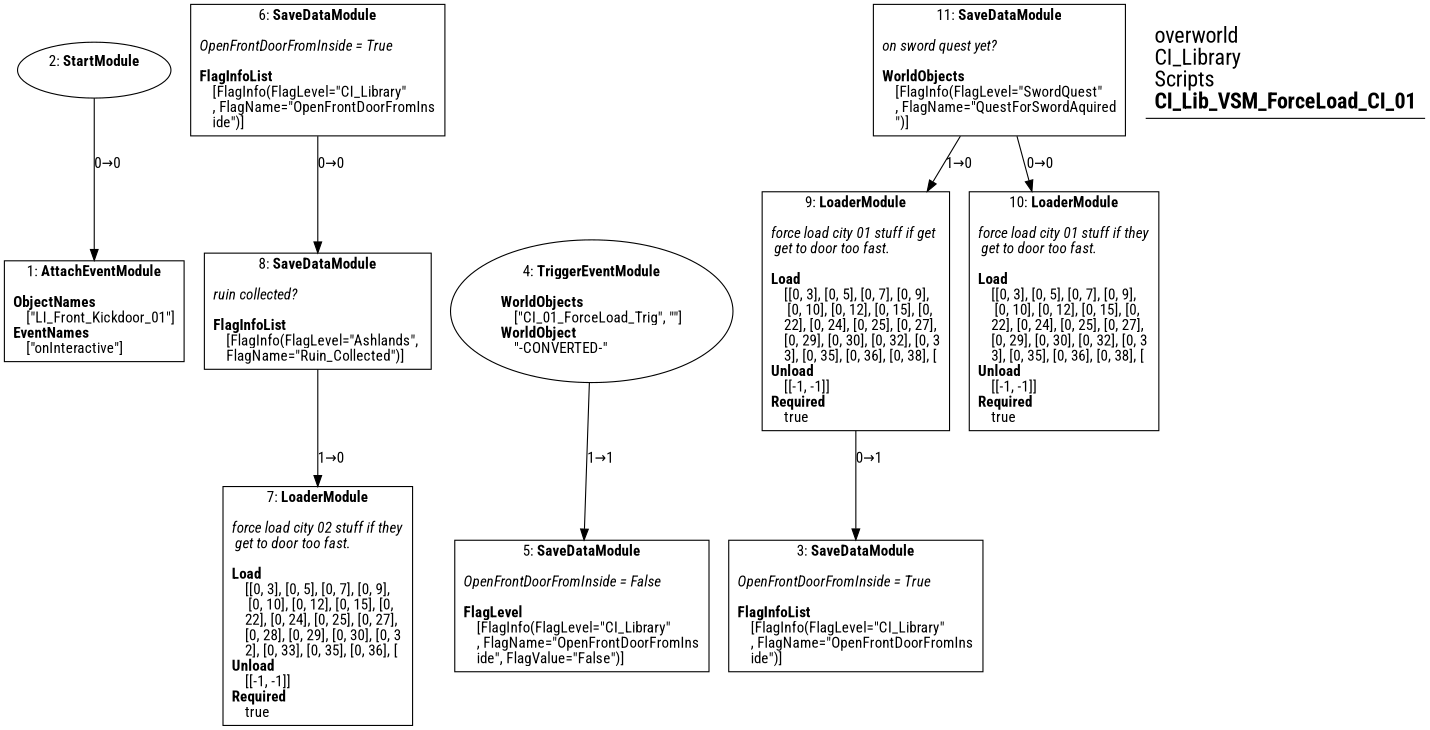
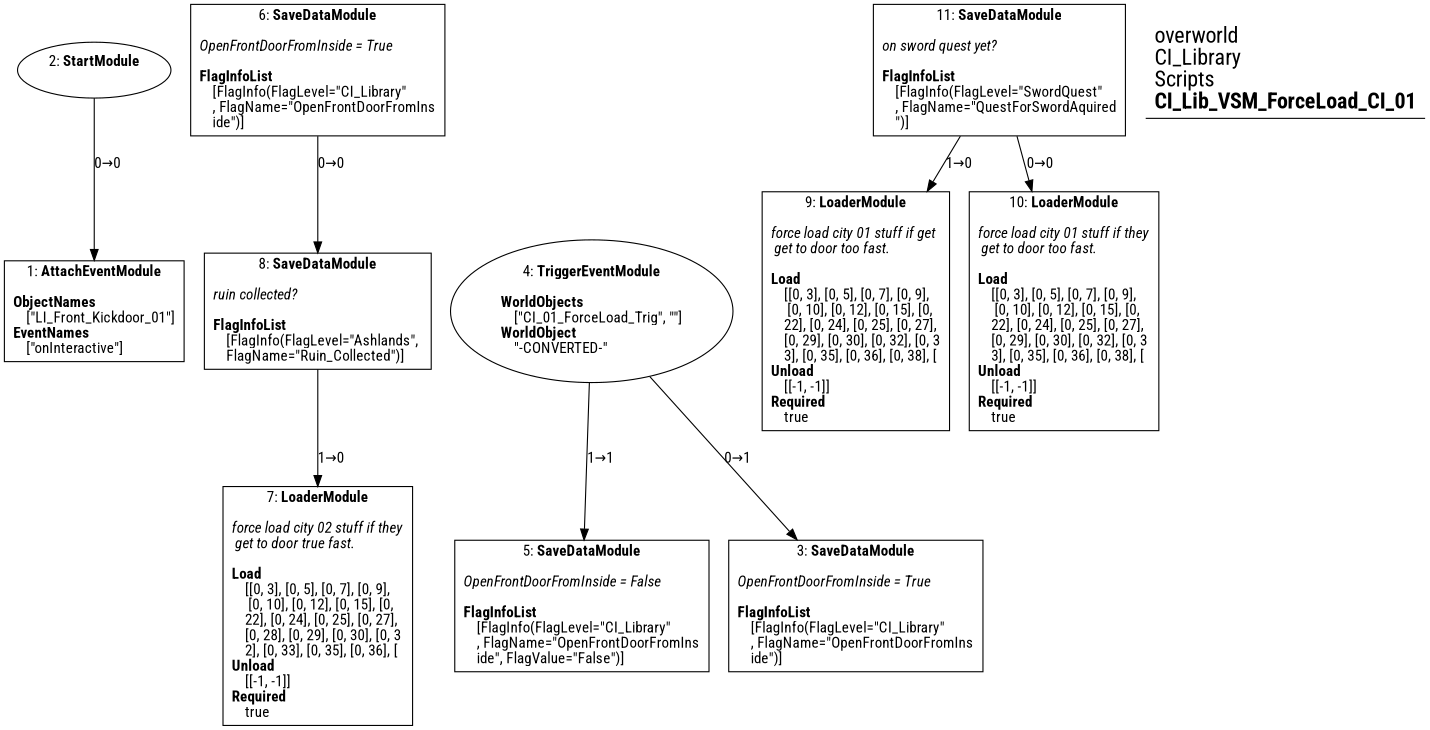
node "11:": text "WorldObjects" -> "FlagInfoList"
edge "9:" -> "3:": now "4:" -> "3:"
node "7:": text "get to door too fast." -> "get to door true fast."
node "5:": text "FlagLevel" -> "FlagInfoList"
